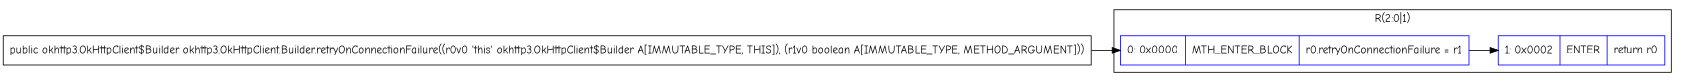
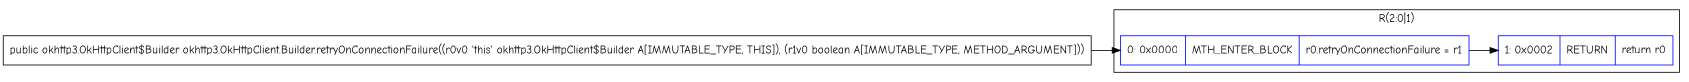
node "1: 0x0002": text "ENTER" -> "RETURN"
